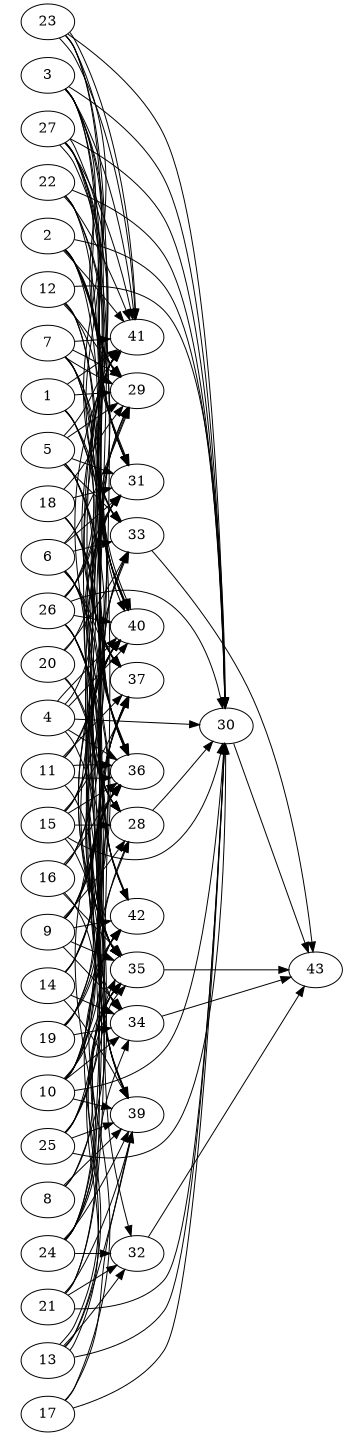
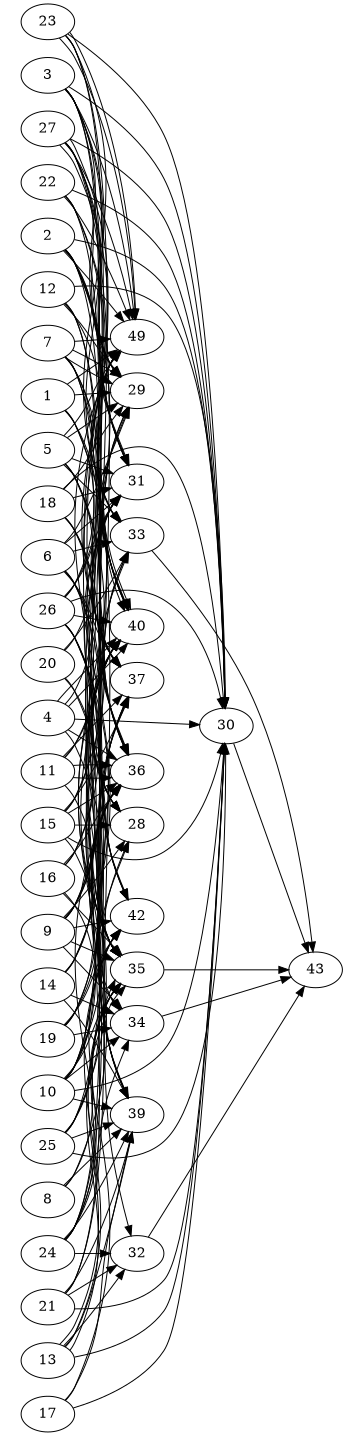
node "41": label "41" -> "49"
edge "28" -> "30": now "18" -> "30"
